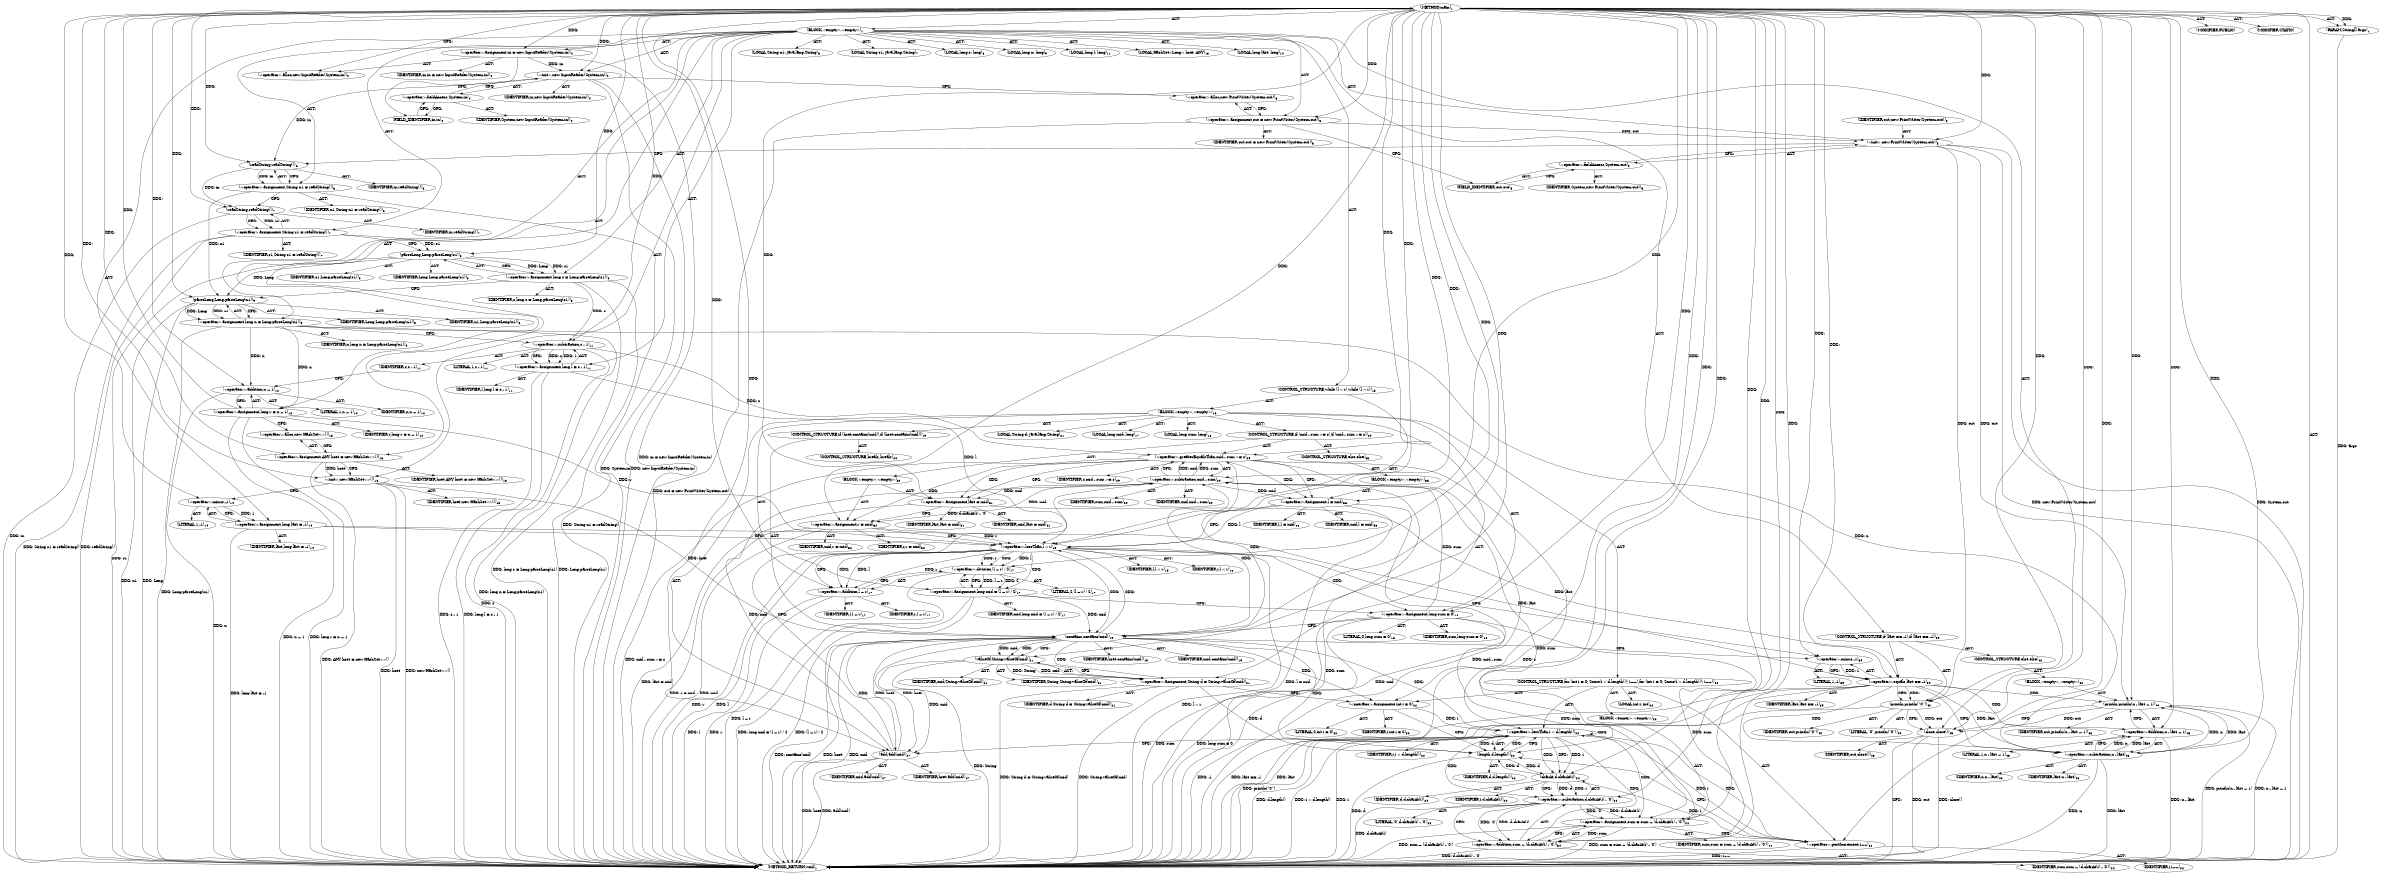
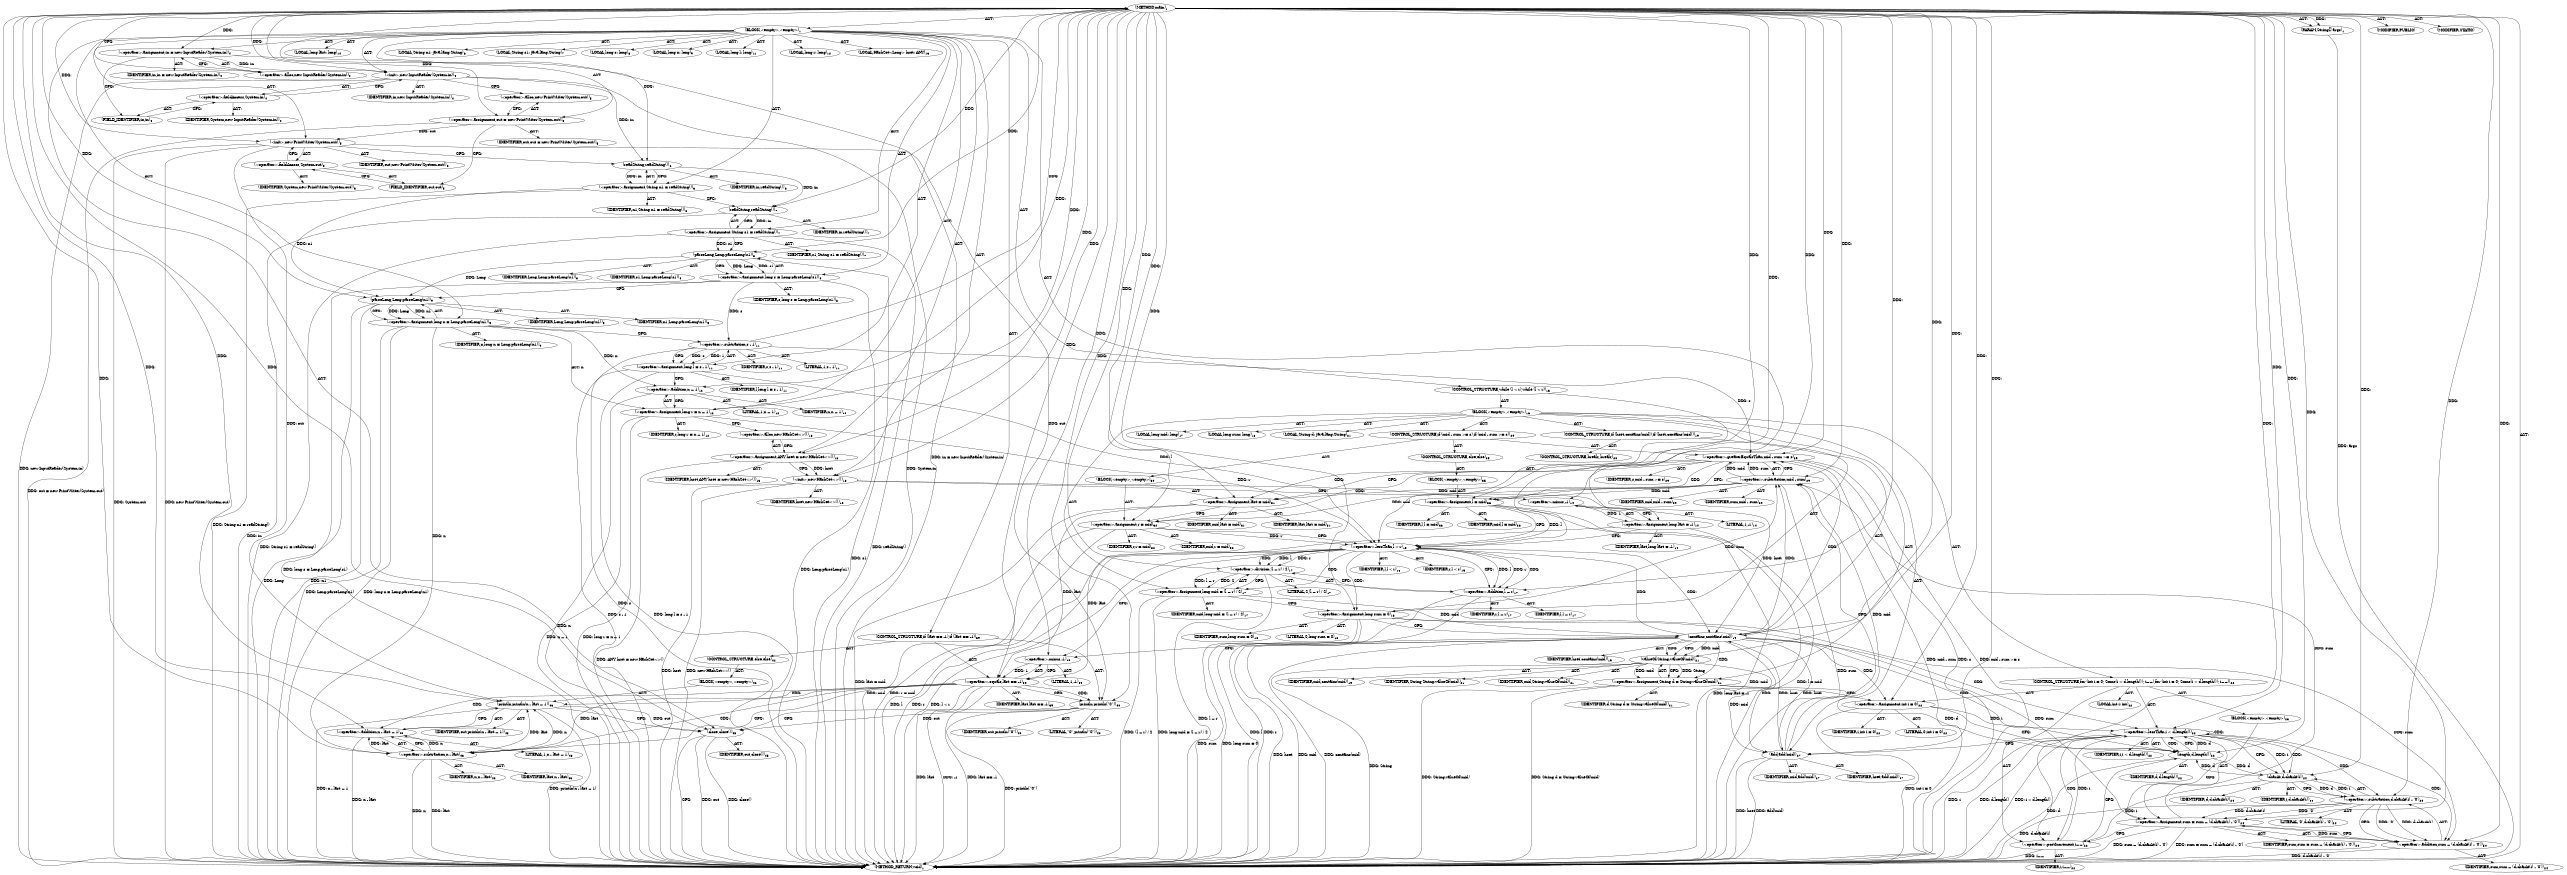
edge "(METHOD,main)" -> "(<operator>.subtraction,s - 1)": reversed
node "(LOCAL,long r: long)": added
edge "(<operator>.alloc,new InputReader(System.in))" -> "(<operator>.assignment,in = new InputReader(System.in))": added, label "CFG:"
edge "(<operator>.fieldAccess,System.in)" -> "(FIELD_IDENTIFIER,in,in)": label "CFG: " -> "AST: "
edge "(IDENTIFIER,out,new PrintWriter(System.out))" -> "(<init>,new PrintWriter(System.out))": reversed
edge "(<operator>.assignment,long n = Long.parseLong(n1))" -> "(<operator>.assignment,long r = n + 1)": label "DDG: n" -> "AST: n"
edge "(IDENTIFIER,s,s - 1)" -> "(<operator>.addition,n + 1)": now "(<operator>.assignment,long l = s - 1)" -> "(<operator>.addition,n + 1)"
edge "(<operator>.assignment,last = mid)" -> "(IDENTIFIER,last,last = mid)": label "DDG: d.charAt(i) - '0'" -> "AST: "
edge "(contains,contains(mid))" -> "(IDENTIFIER,mid,contains(mid))": now "(valueOf,String.valueOf(mid))" -> "(IDENTIFIER,mid,contains(mid))"
edge "(<operator>.assignment,int i = 0)" -> "(METHOD_RETURN,void)": added, label "DDG: int i = 0"
